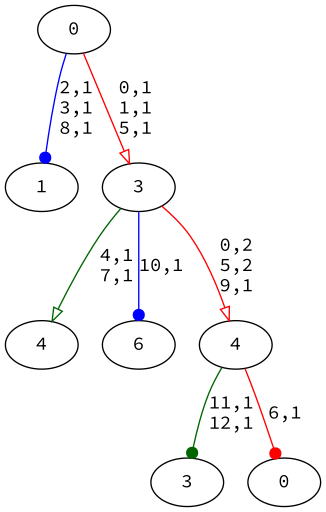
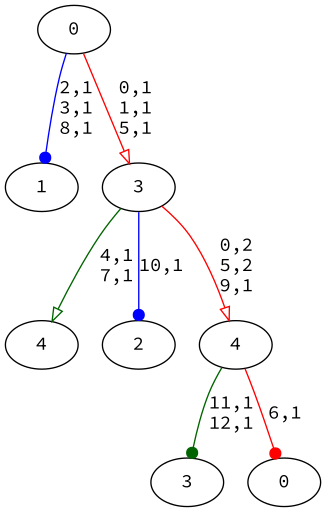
node "6": label "6" -> "2"
